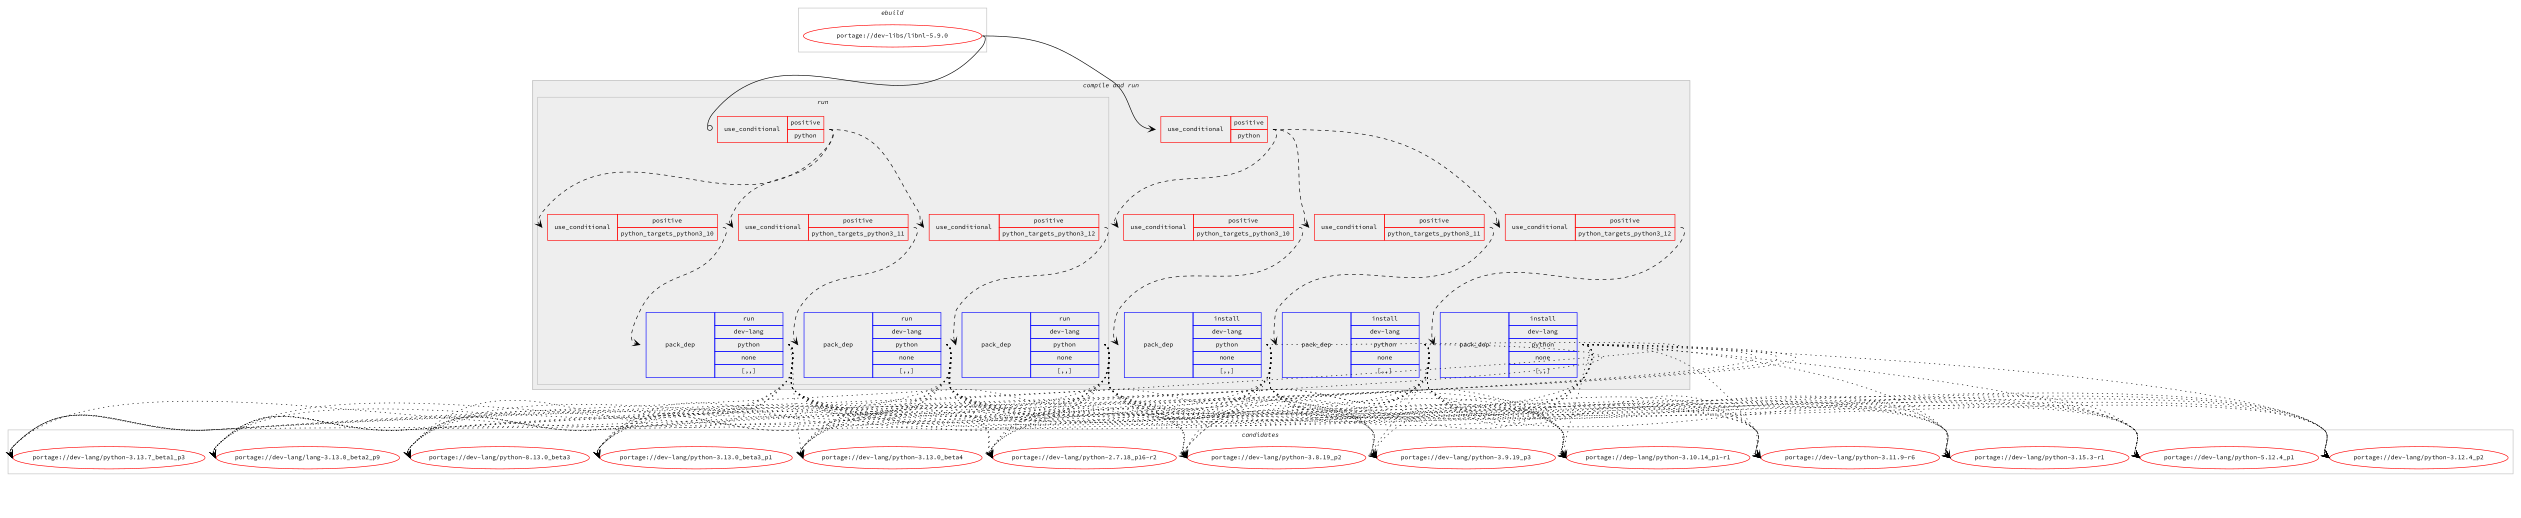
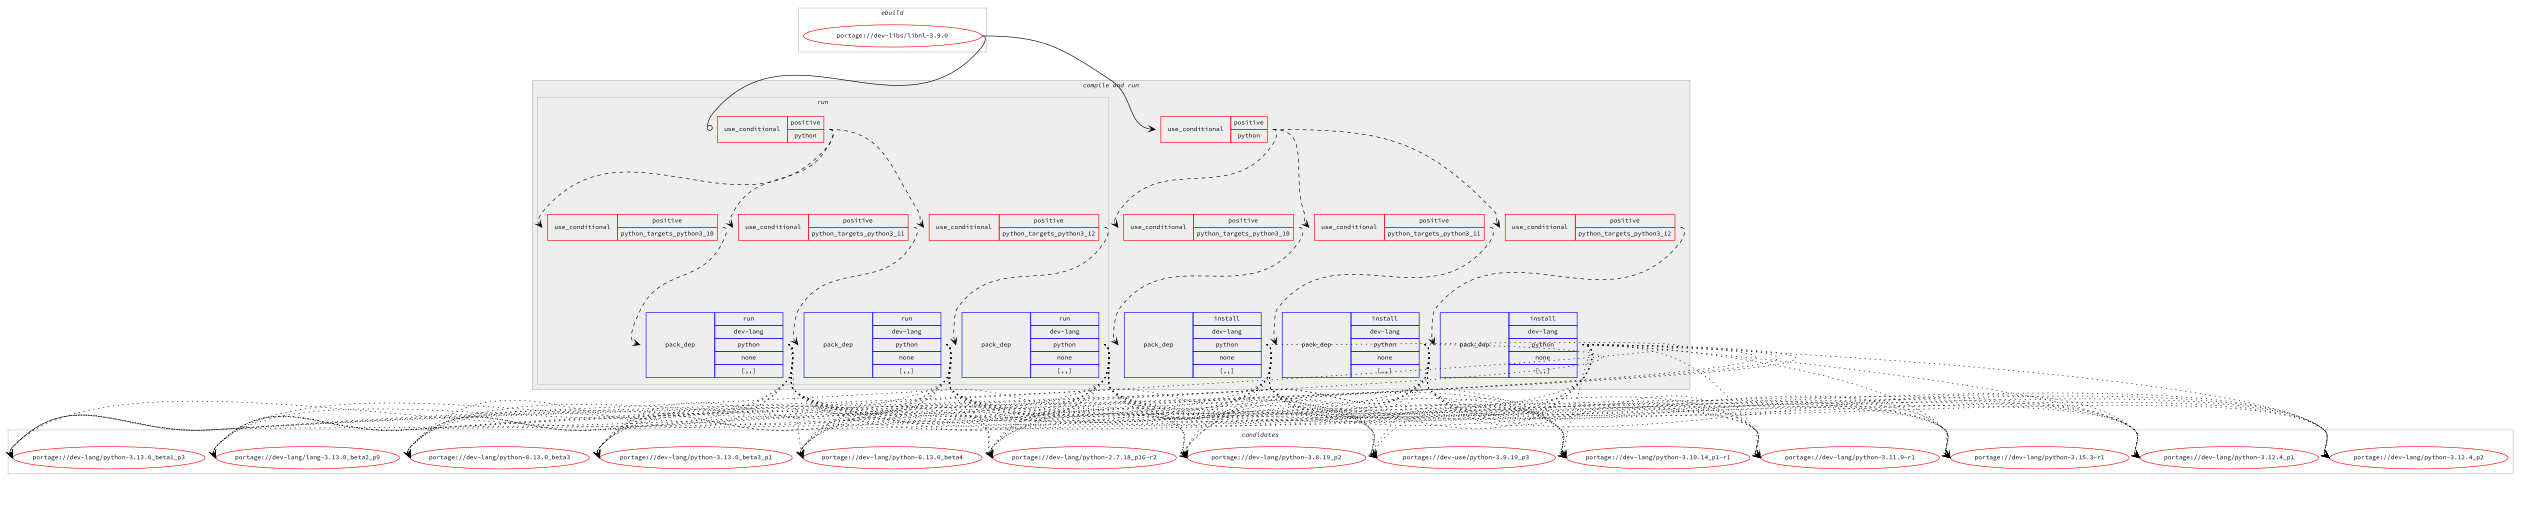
node "portage://dev-libs/libnl-5.9.0": label "portage://dev-libs/libnl-5.9.0" -> "portage://dev-libs/libnl-3.9.0"
node "portage://dev-lang/python-3.13.7_beta1_p3": label "portage://dev-lang/python-3.13.7_beta1_p3" -> "portage://dev-lang/python-3.13.0_beta1_p3"
node "portage://dev-lang/python-3.13.0_beta4": label "portage://dev-lang/python-3.13.0_beta4" -> "portage://dev-lang/python-6.13.0_beta4"
node "portage://dev-lang/python-3.9.19_p3": label "portage://dev-lang/python-3.9.19_p3" -> "portage://dev-use/python-3.9.19_p3"
node "portage://dep-lang/python-3.10.14_p1-r1": label "portage://dep-lang/python-3.10.14_p1-r1" -> "portage://dev-lang/python-3.10.14_p1-r1"
node "portage://dev-lang/python-3.11.9-r6": label "portage://dev-lang/python-3.11.9-r6" -> "portage://dev-lang/python-3.11.9-r1"
node "portage://dev-lang/python-5.12.4_p1": label "portage://dev-lang/python-5.12.4_p1" -> "portage://dev-lang/python-3.12.4_p1"
